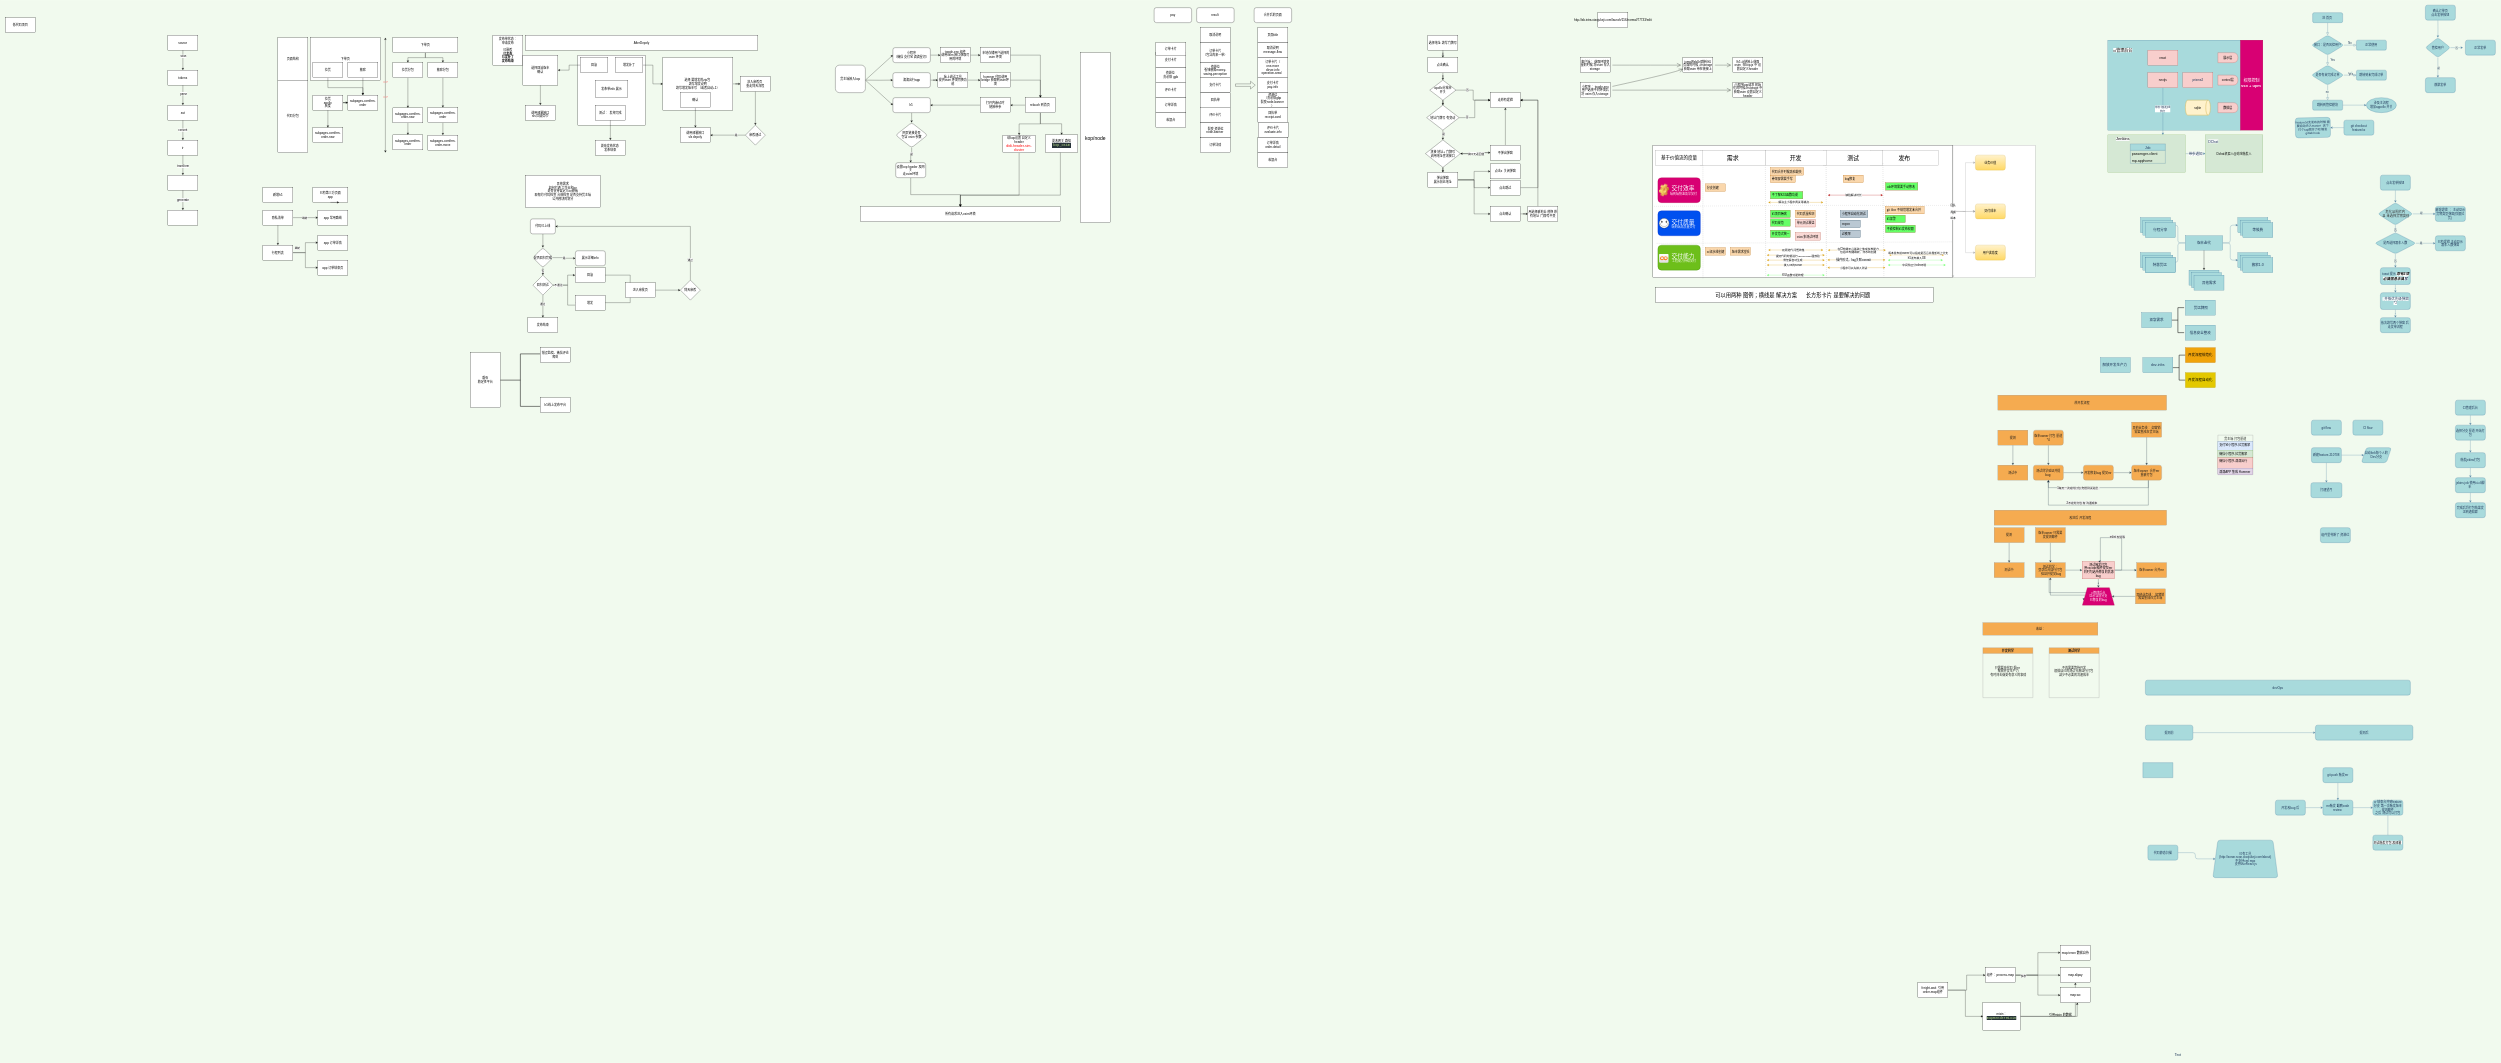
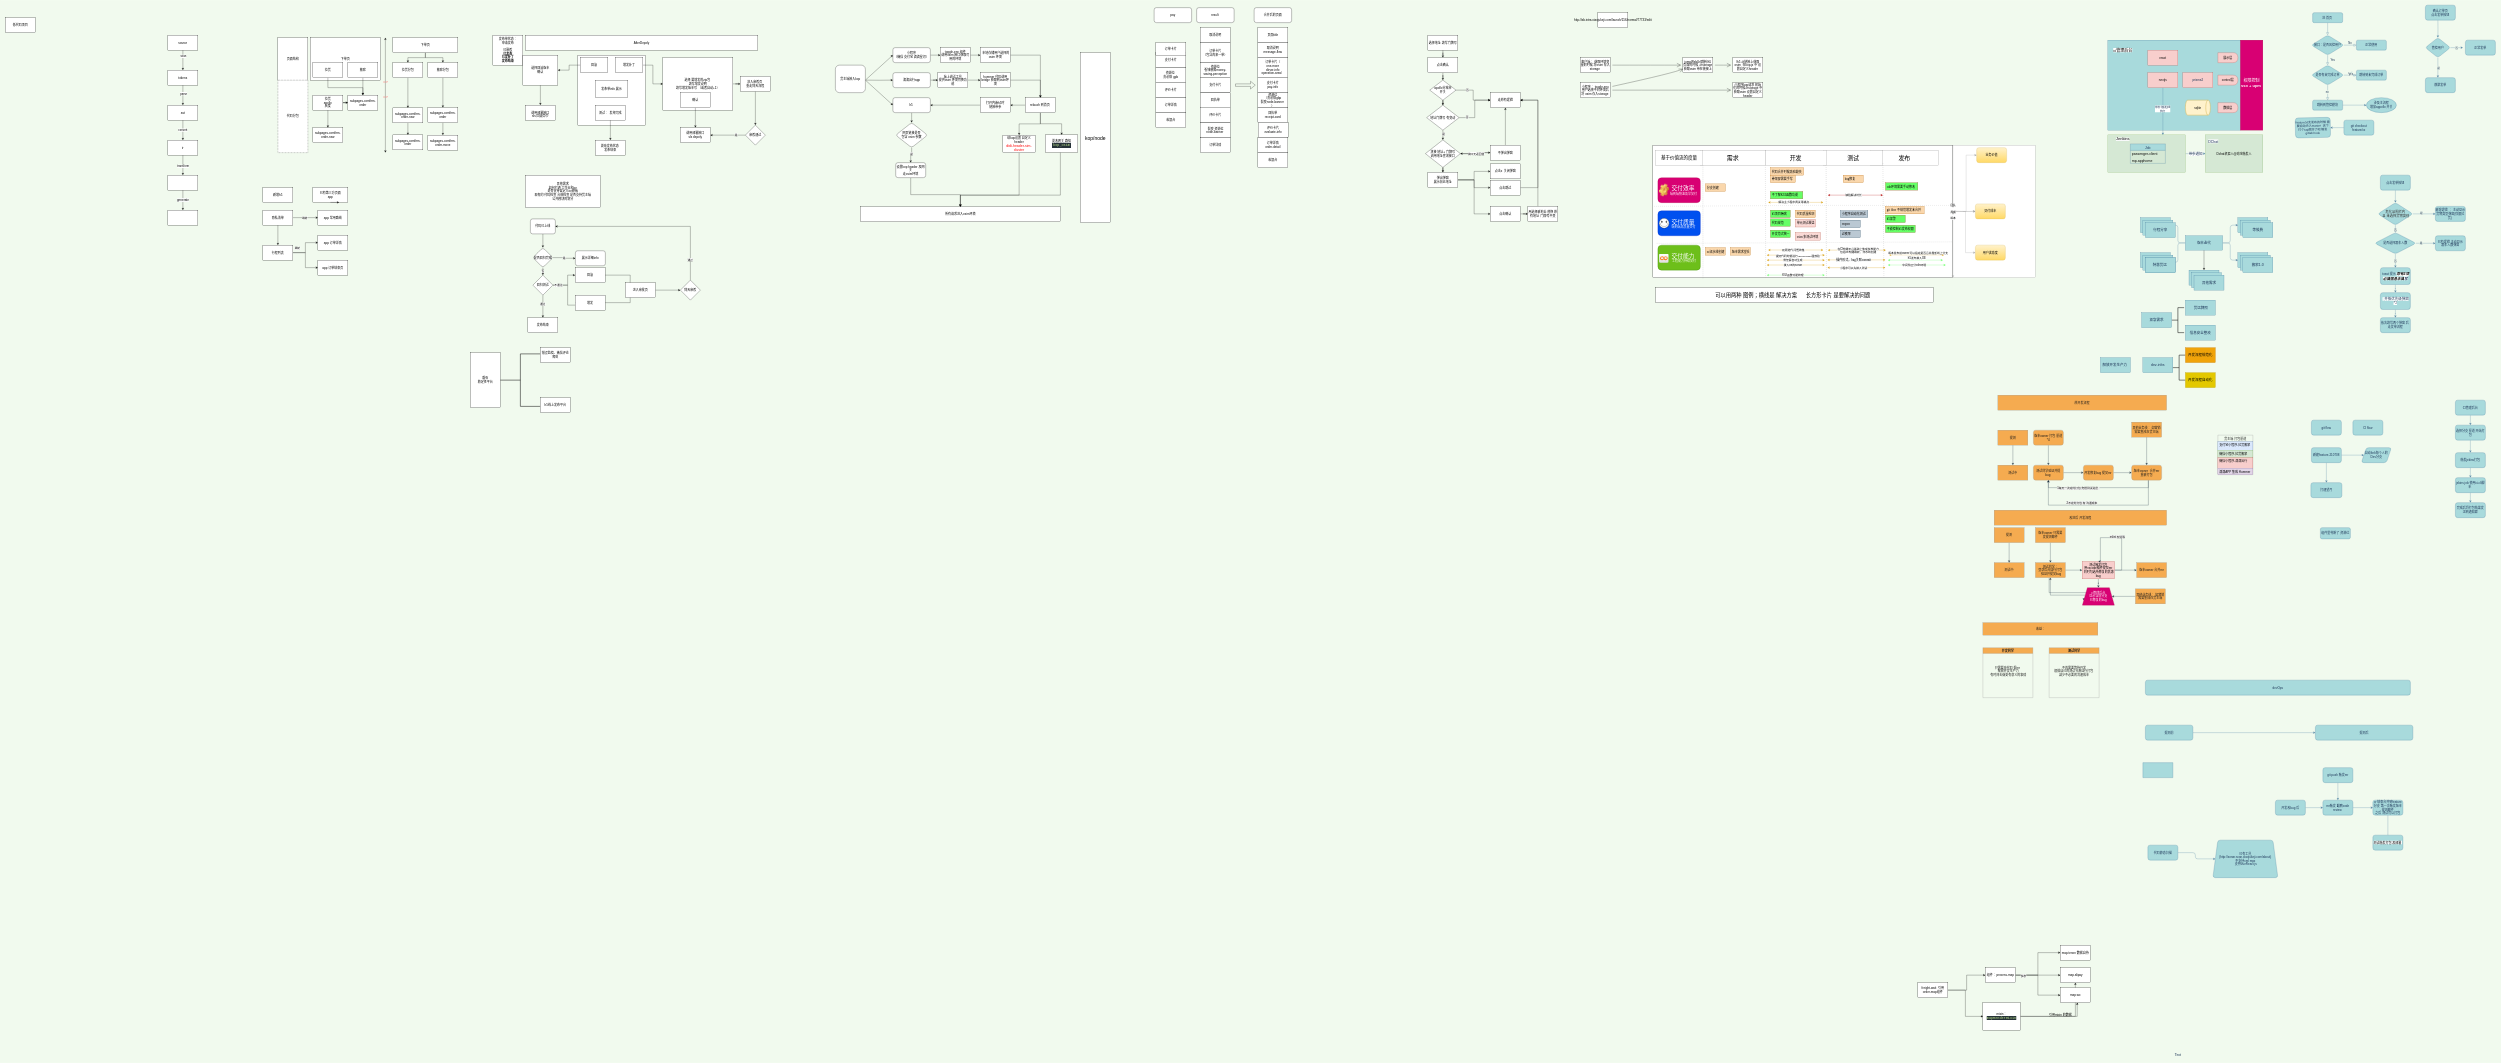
node "代码分包": style solid -> dashed
node "业务价值": moved (1990, 163) -> (1991, 155)
node "组件里判断了 资源位": size 30x15 -> 30x11
